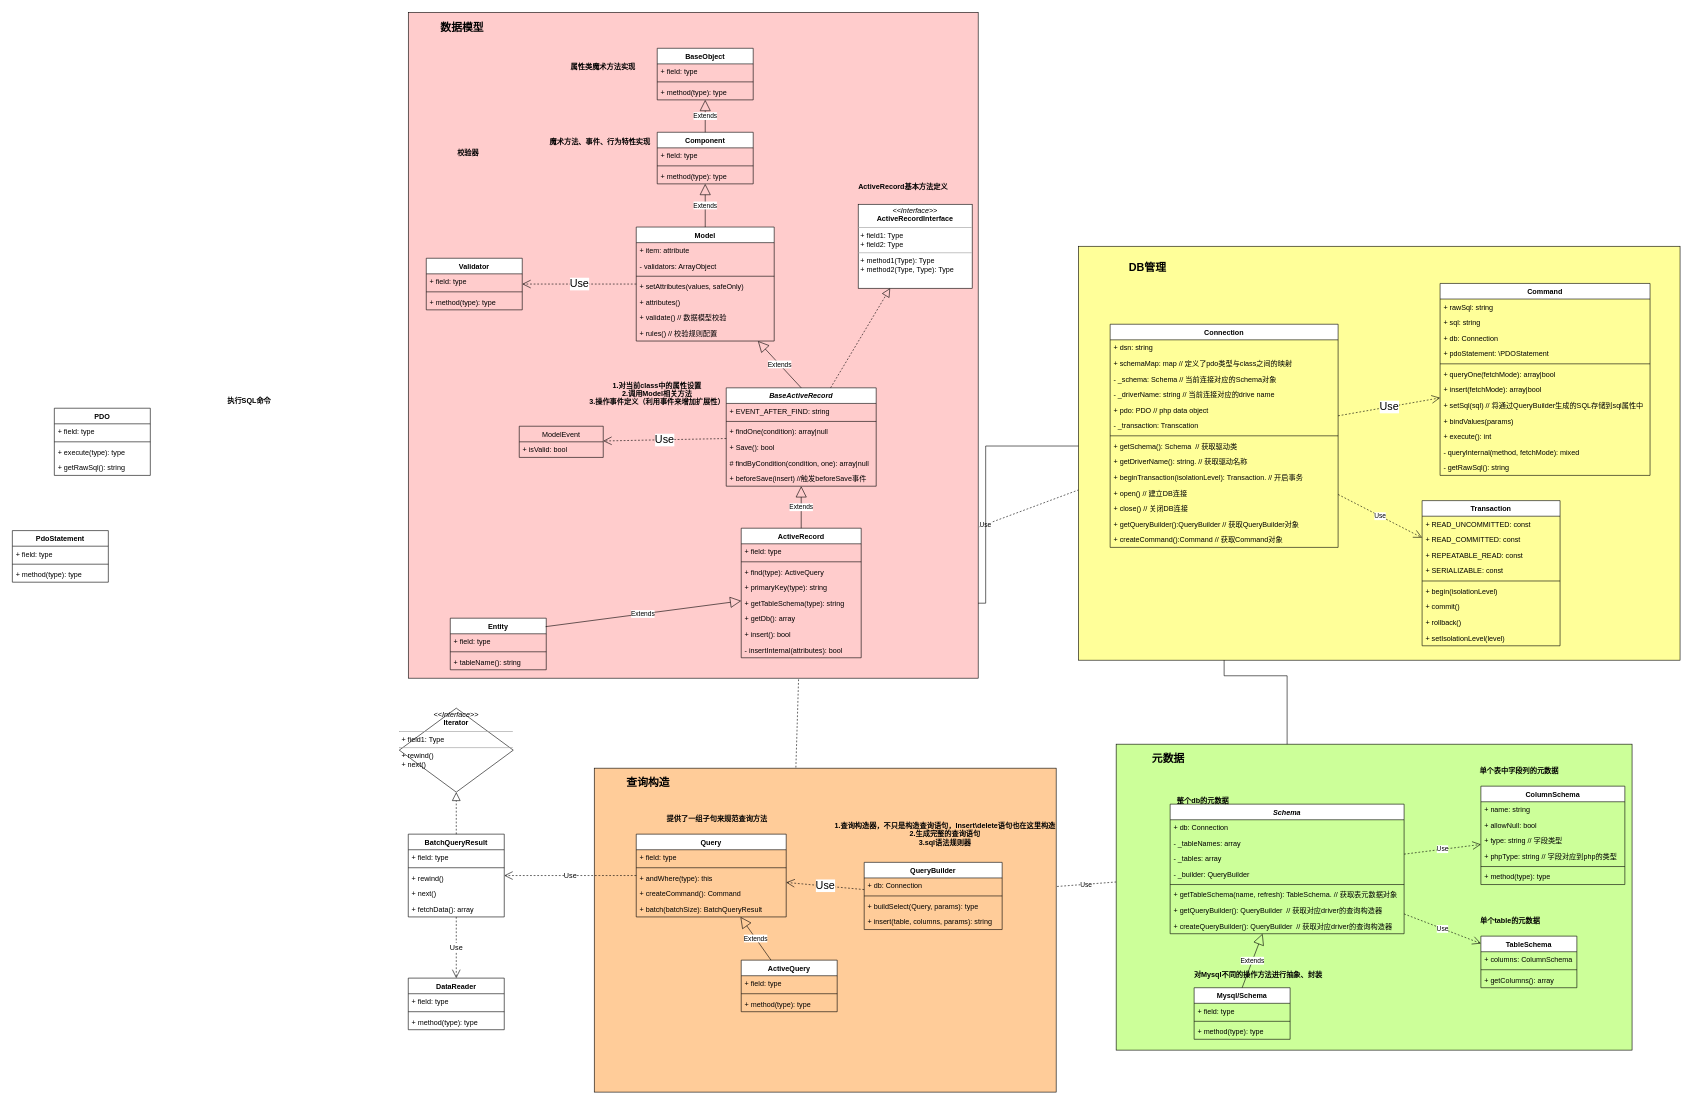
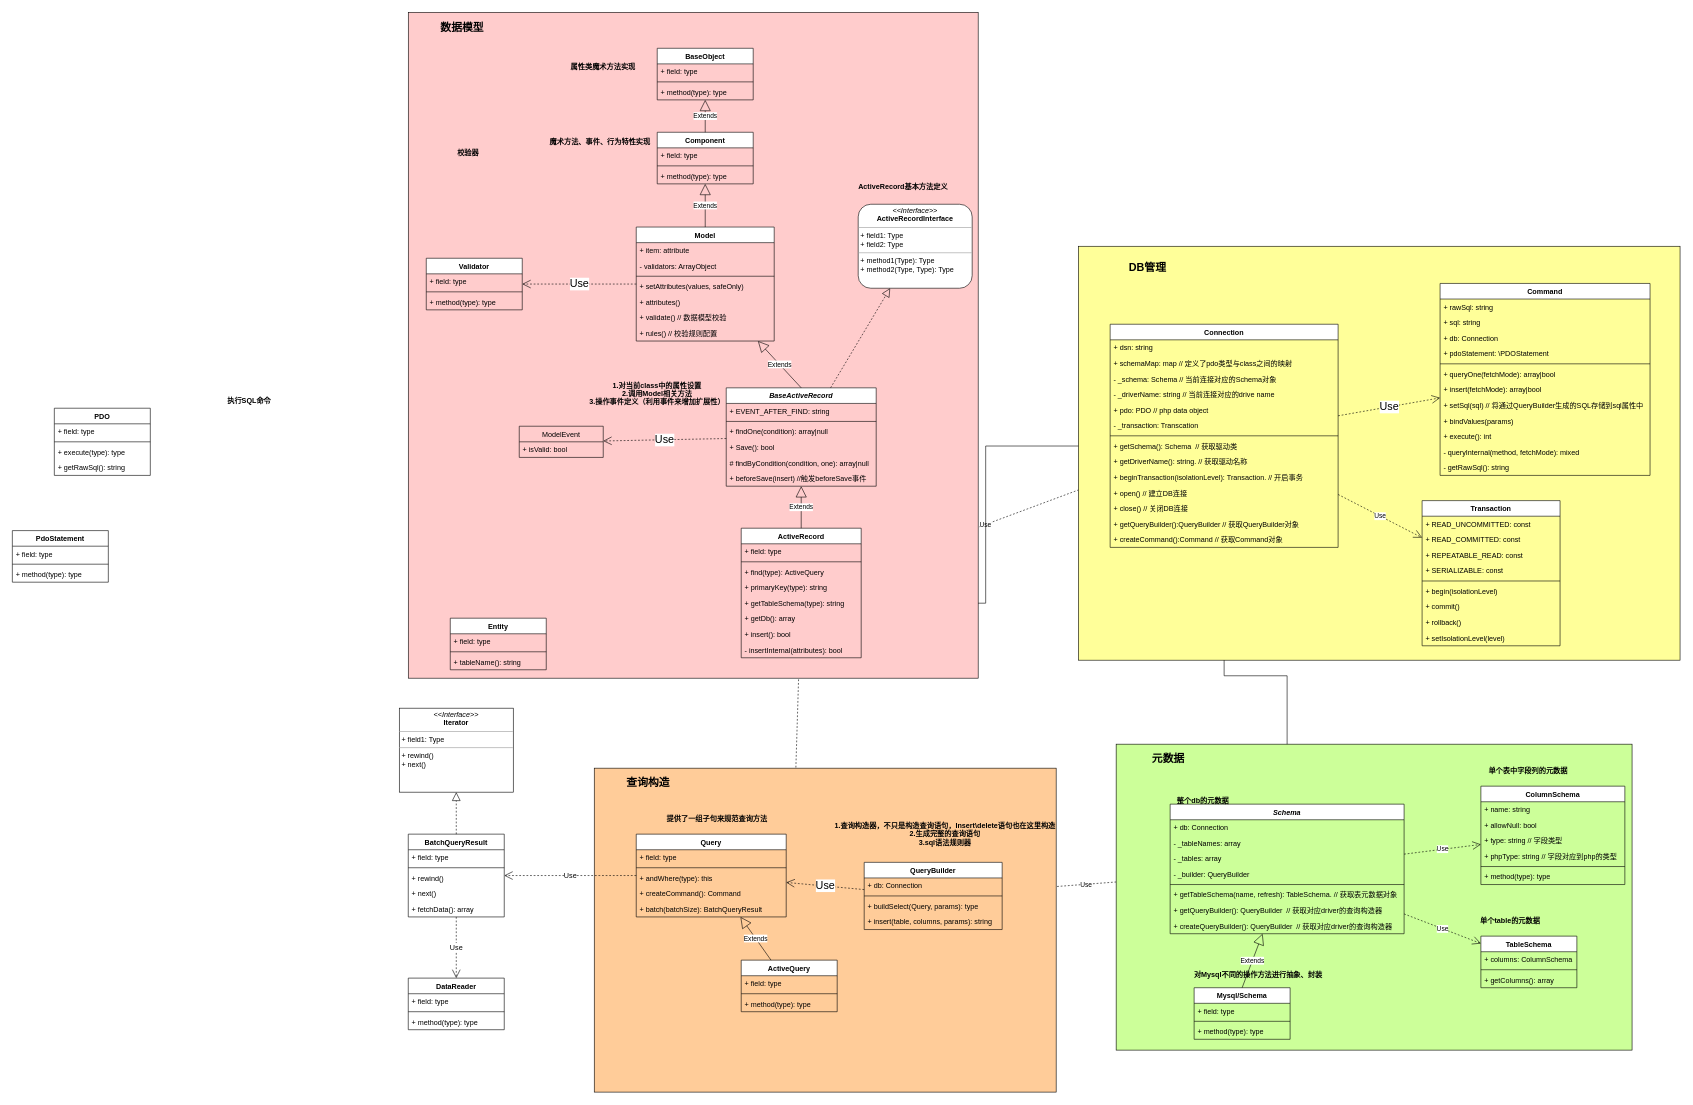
node "<<Interface>> ActiveRecordInterface + field1: Type + field2: Type + method1(Type): Type + method2(Type, Type): Type": shape rectangle -> rounded rectangle
edge "Entity" -> "ActiveRecord": removed, label "Extends"
node "<<Interface>> Iterator + field1: Type + rewind() + next()": shape diamond -> rectangle
node "单个表中字段列的元数据": moved (1520, 770) -> (1529, 770)
